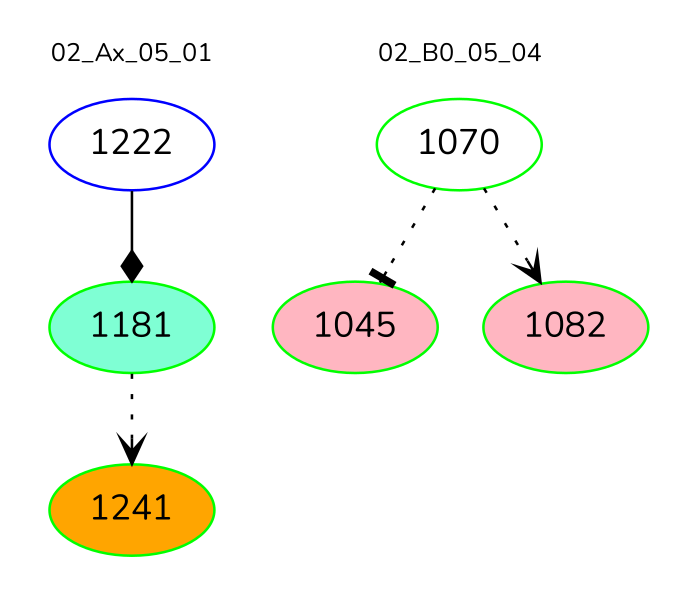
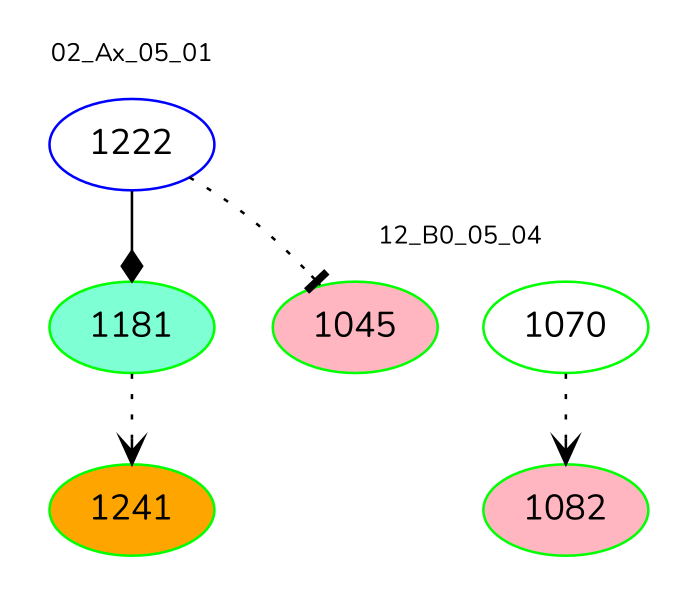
cluster "02_B0_05_04": label "02_B0_05_04" -> "12_B0_05_04"
edge "1070" -> "1045": now "1222" -> "1045"
